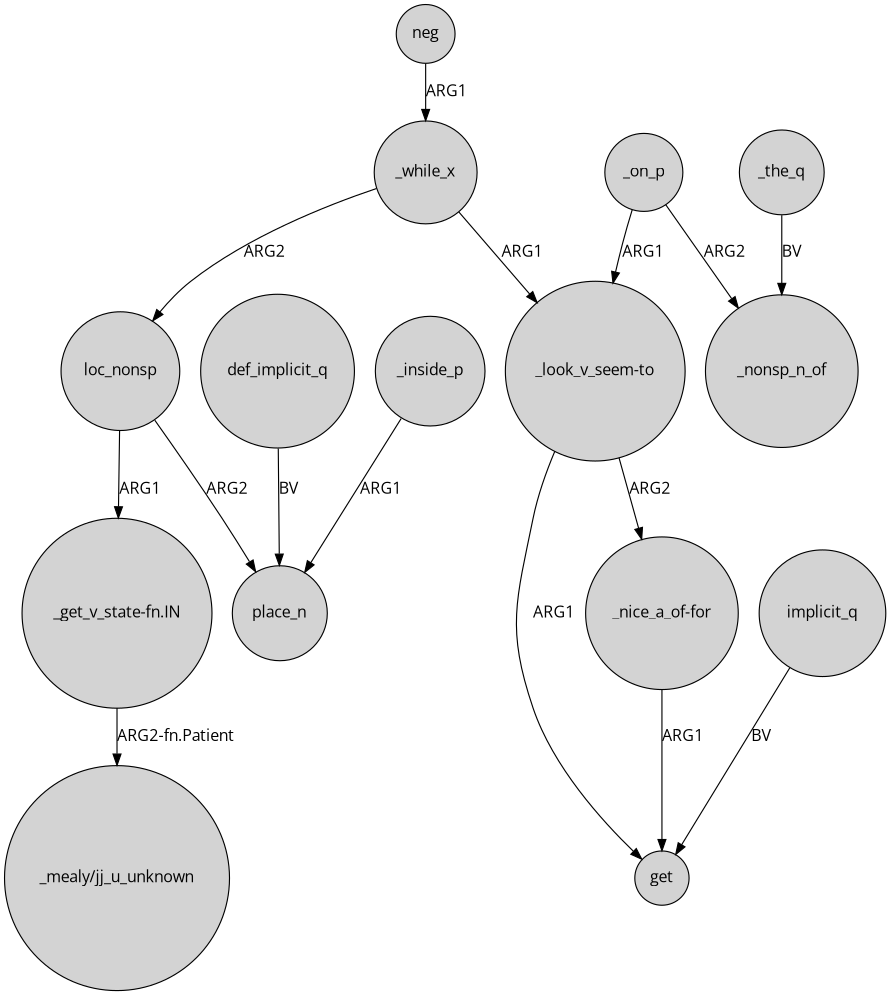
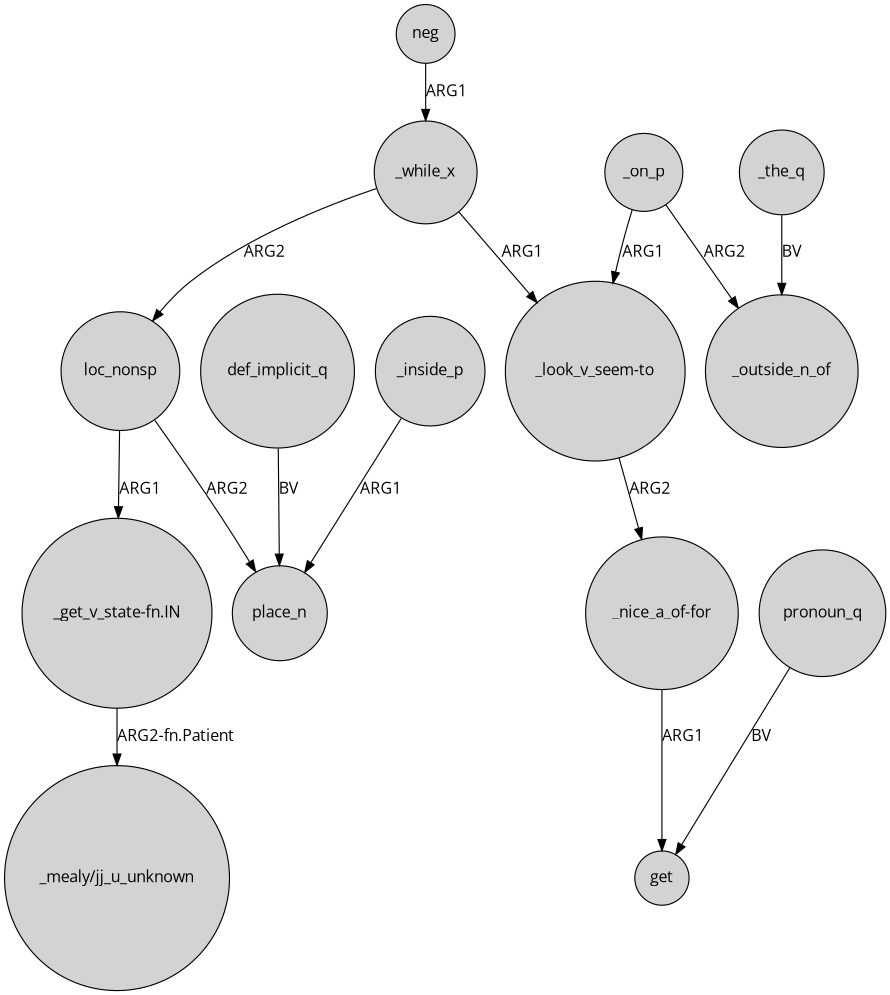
node "_nonsp_n_of": label "_nonsp_n_of" -> "_outside_n_of"
node "implicit_q": label "implicit_q" -> "pronoun_q"
edge "_look_v_seem-to" -> "get": removed, label "ARG1"
